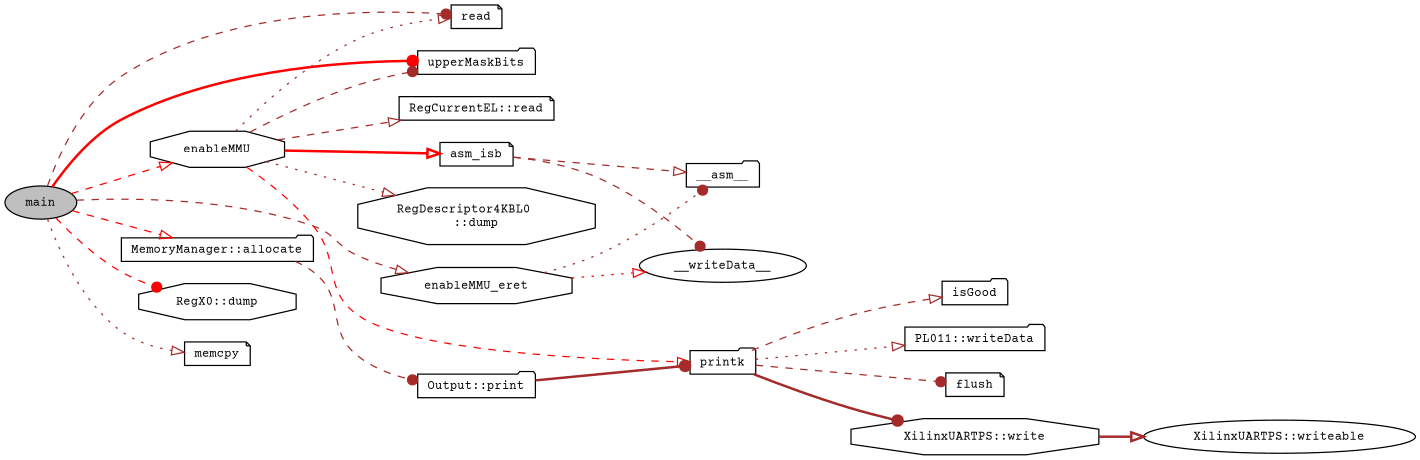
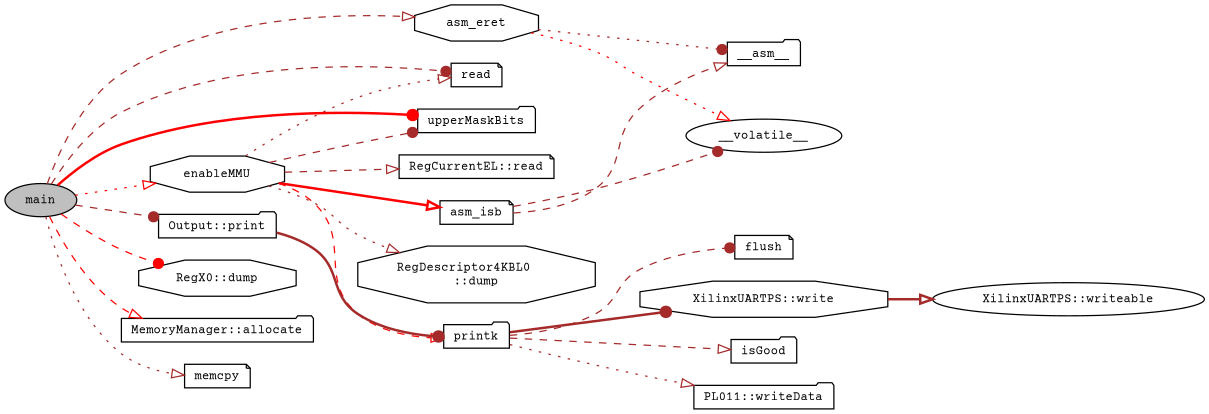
edge "main" -> "enableMMU": style dashed -> dotted
node "__writeData__": label "__writeData__" -> "__volatile__"
node "enableMMU_eret": label "enableMMU_eret" -> "asm_eret"
edge "MemoryManager::allocate" -> "Output::print": now "main" -> "Output::print"
